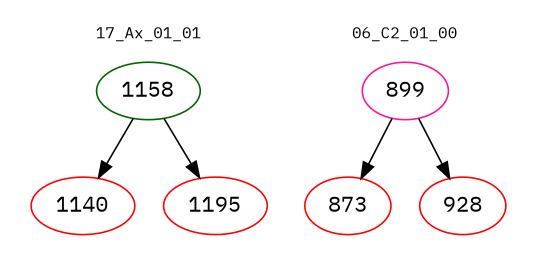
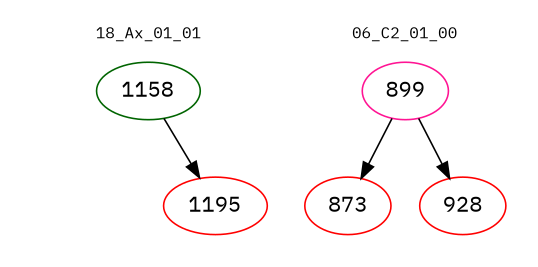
cluster "17_Ax_01_01": label "17_Ax_01_01" -> "18_Ax_01_01"
node "1140": removed
